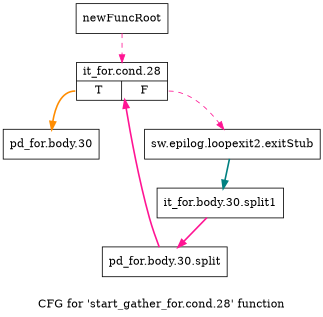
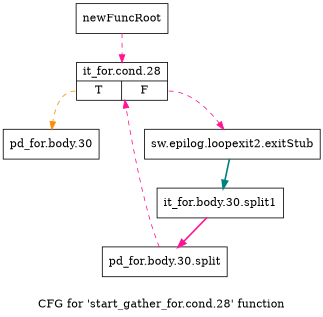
edge "it_for.cond.28" -> "pd_for.body.30": style bold -> dashed
edge "pd_for.body.30.split" -> "it_for.cond.28": style bold -> dashed
